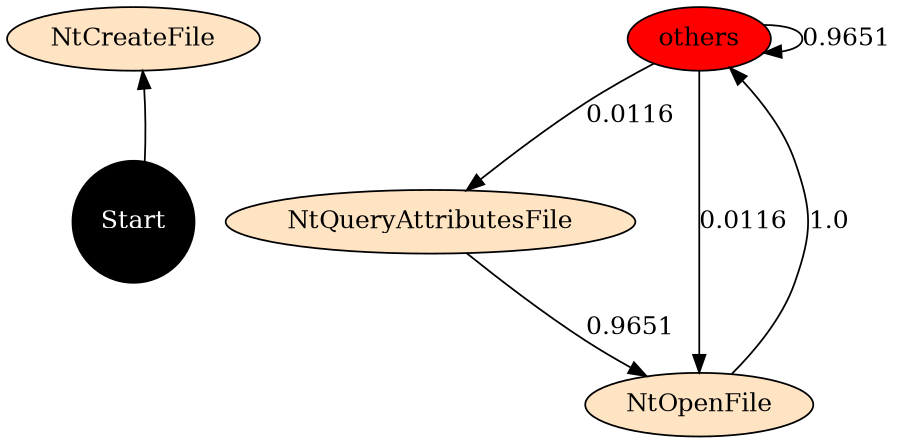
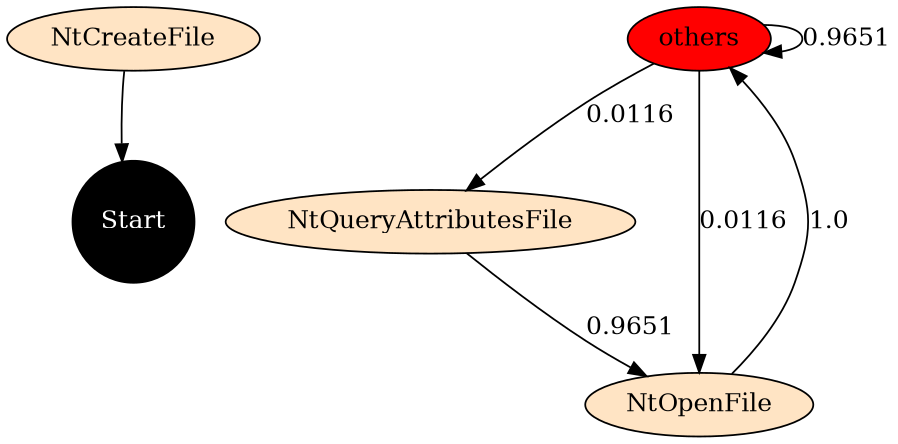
edge "Start" -> "NtCreateFile": reversed
